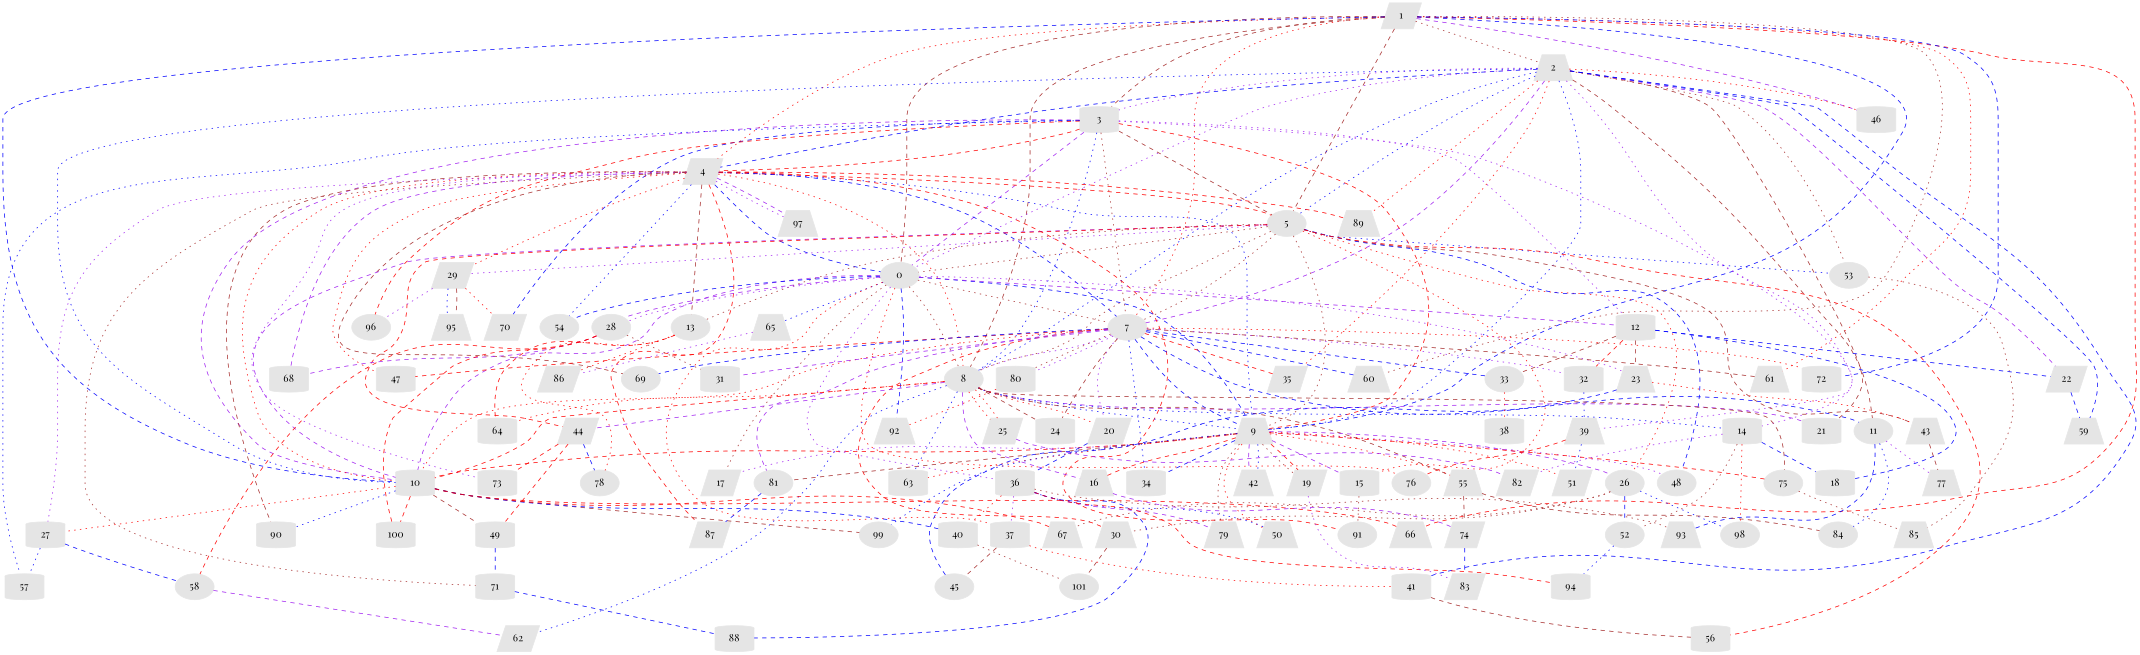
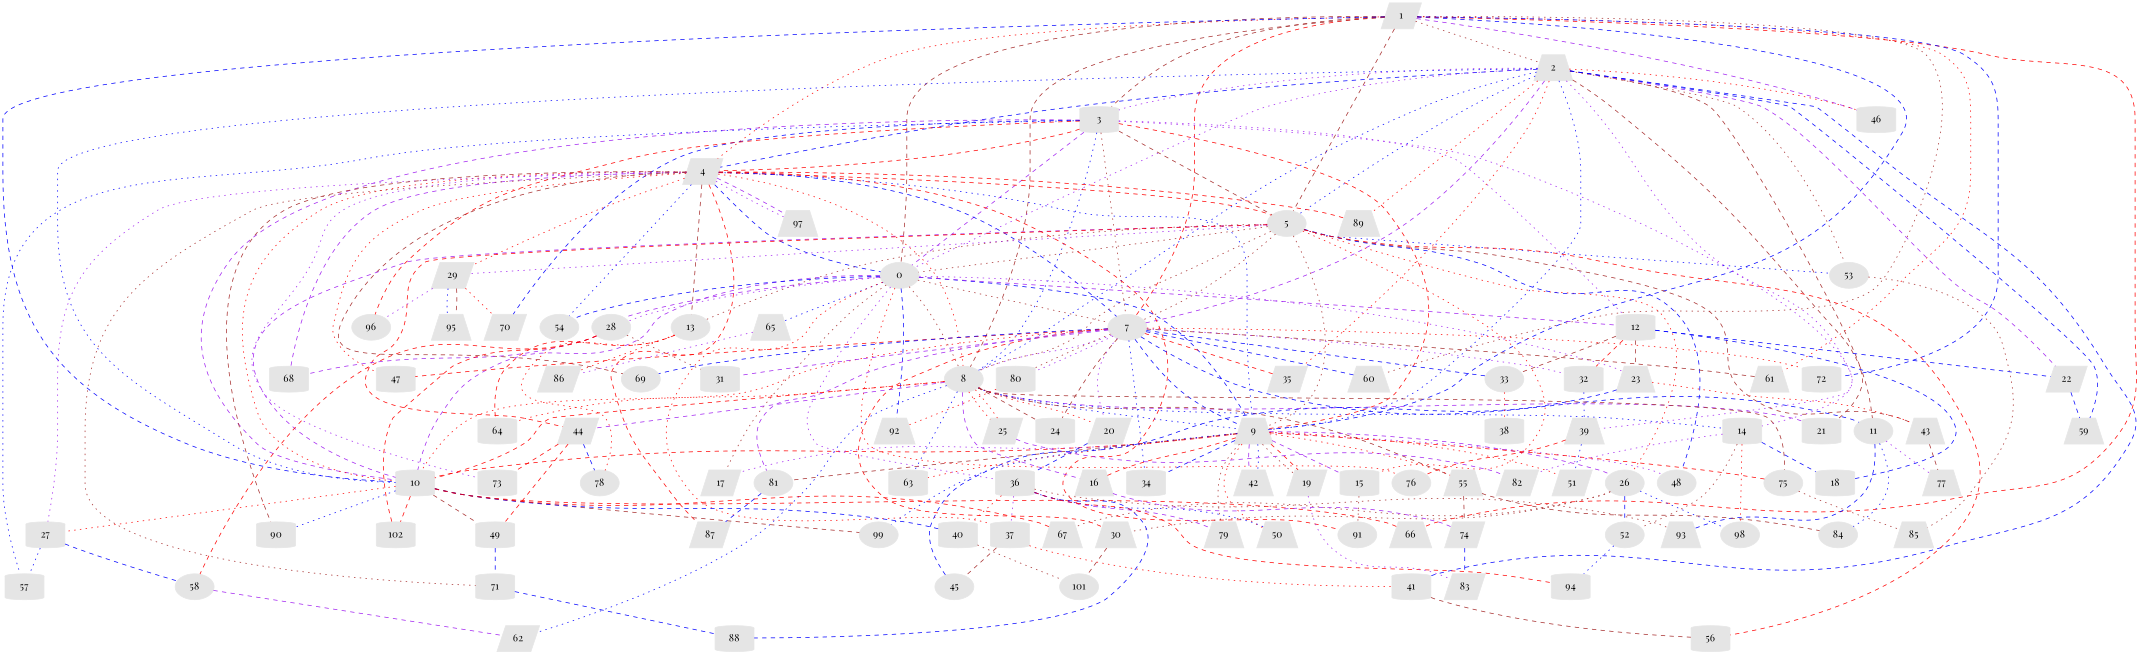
edge "1" -- "7": style dotted -> dashed
node "100": label "100" -> "102"
